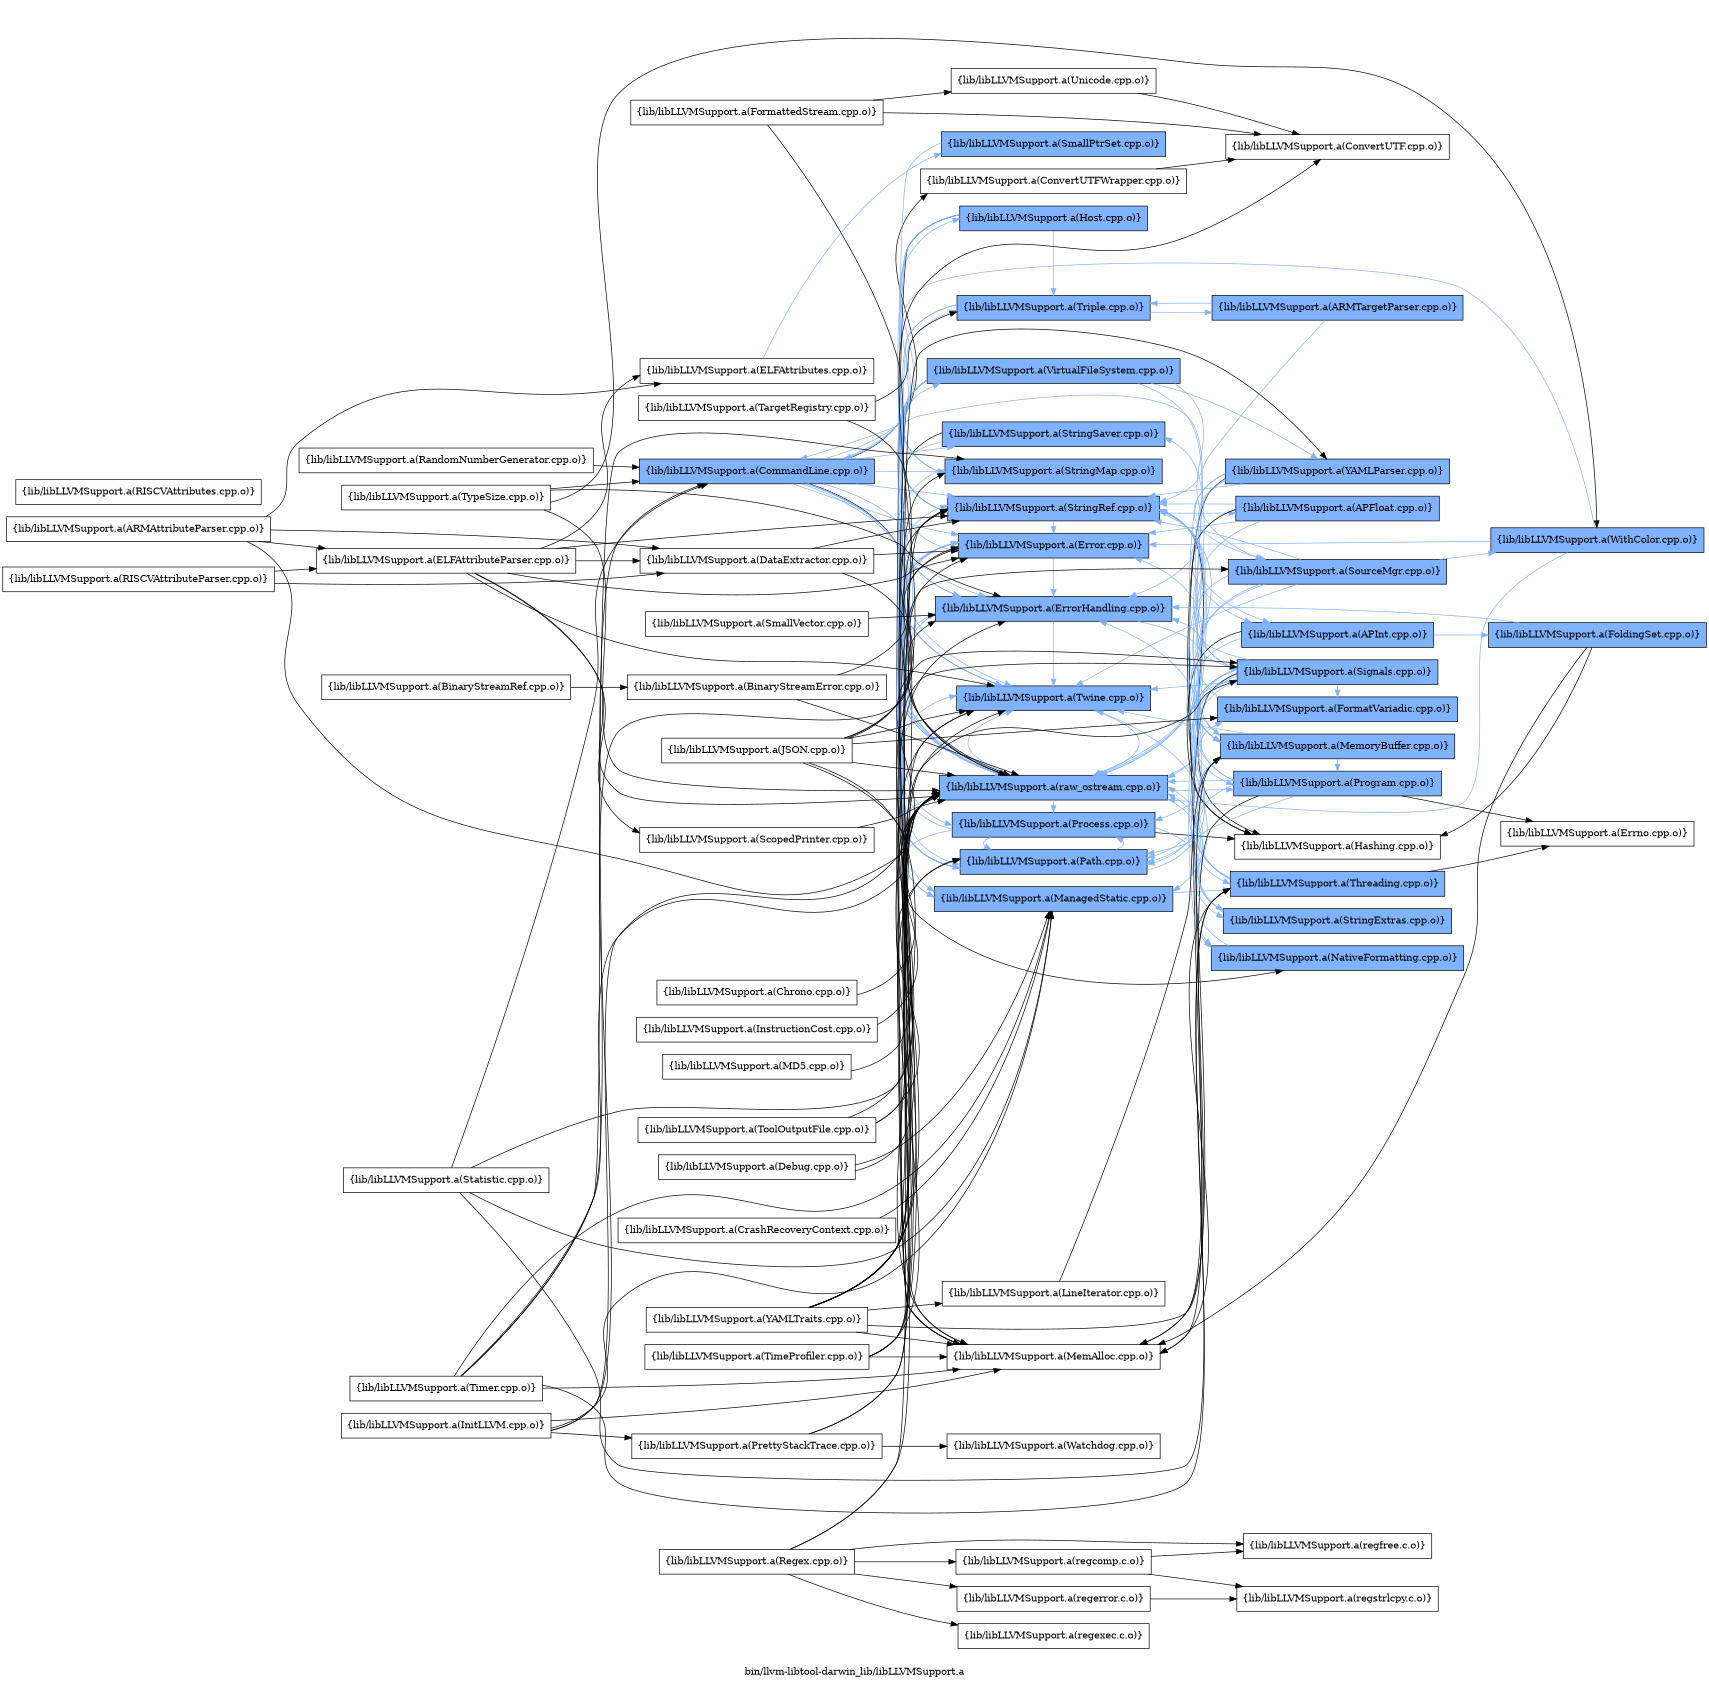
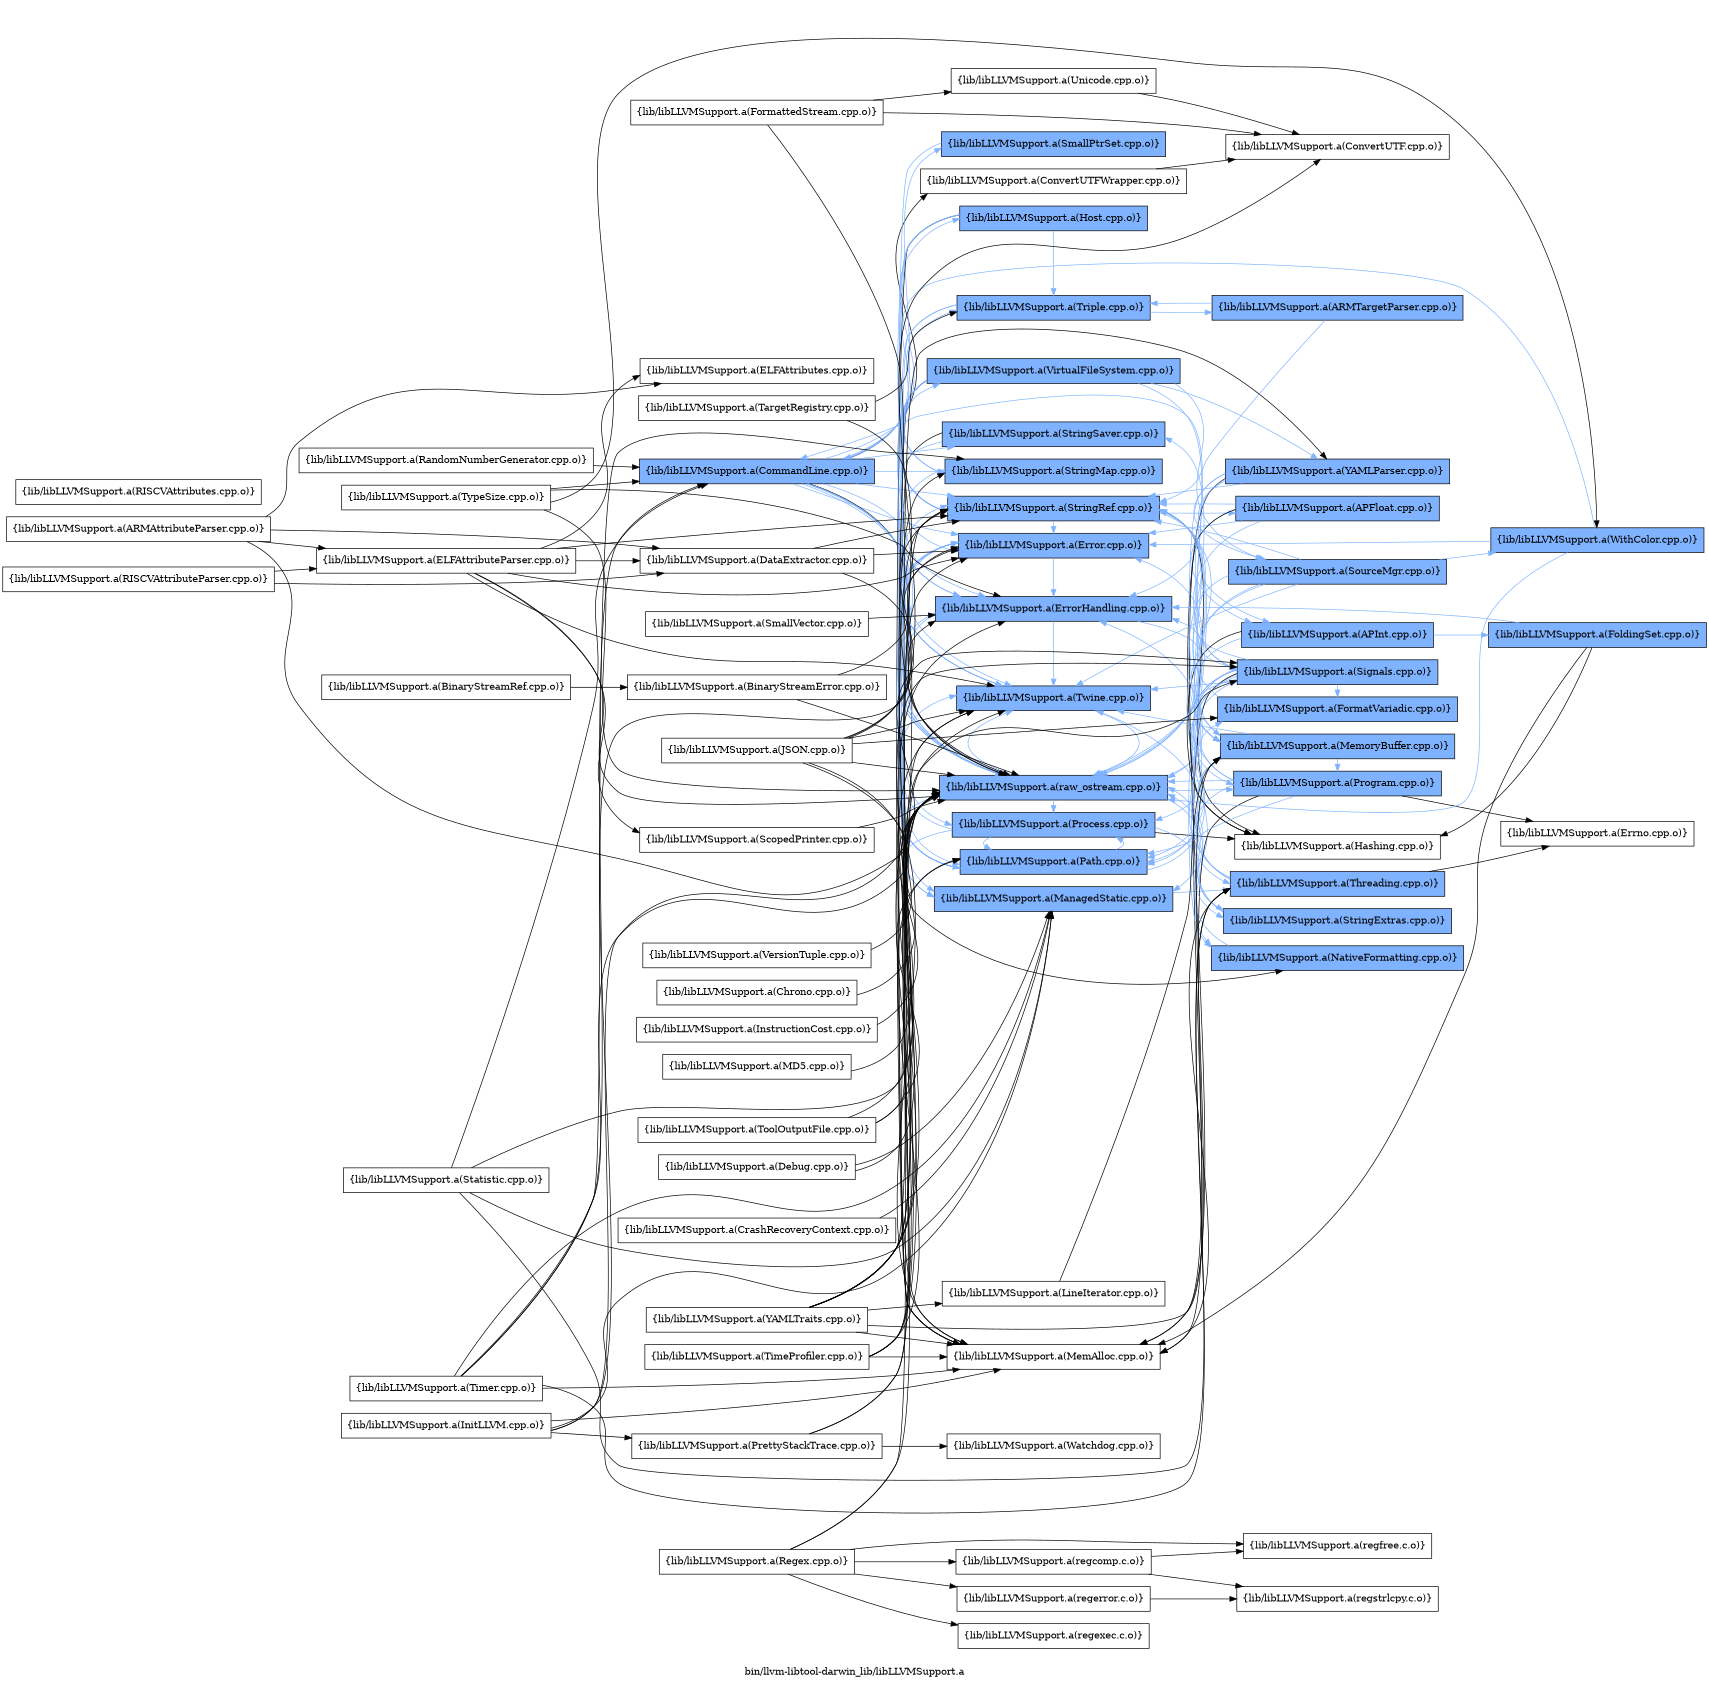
edge "{lib/libLLVMSupport.a(ELFAttributes.cpp.o)}" -> "{lib/libLLVMSupport.a(SmallPtrSet.cpp.o)}": now "{lib/libLLVMSupport.a(CommandLine.cpp.o)}" -> "{lib/libLLVMSupport.a(SmallPtrSet.cpp.o)}"
edge "{lib/libLLVMSupport.a(YAMLTraits.cpp.o)}" -> "{lib/libLLVMSupport.a(SourceMgr.cpp.o)}": removed
node "{lib/libLLVMSupport.a(VersionTuple.cpp.o)}": added
